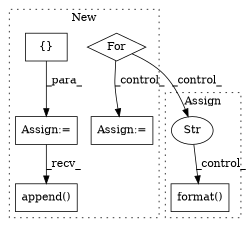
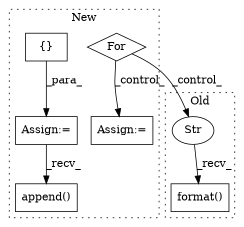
cluster "Assign": label "Assign" -> "Old"
edge "Str" -> "format()": label "_control_" -> "_recv_"
